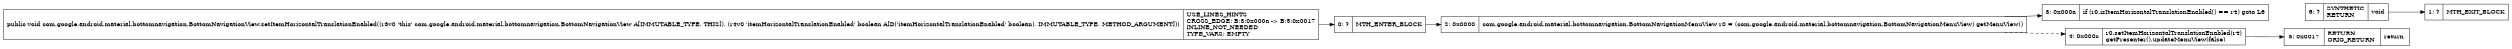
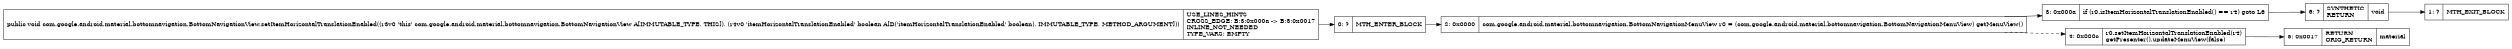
edge "3: 0x000a" -> "6: ?": added
node "5: 0x0017": text "return" -> "material"
